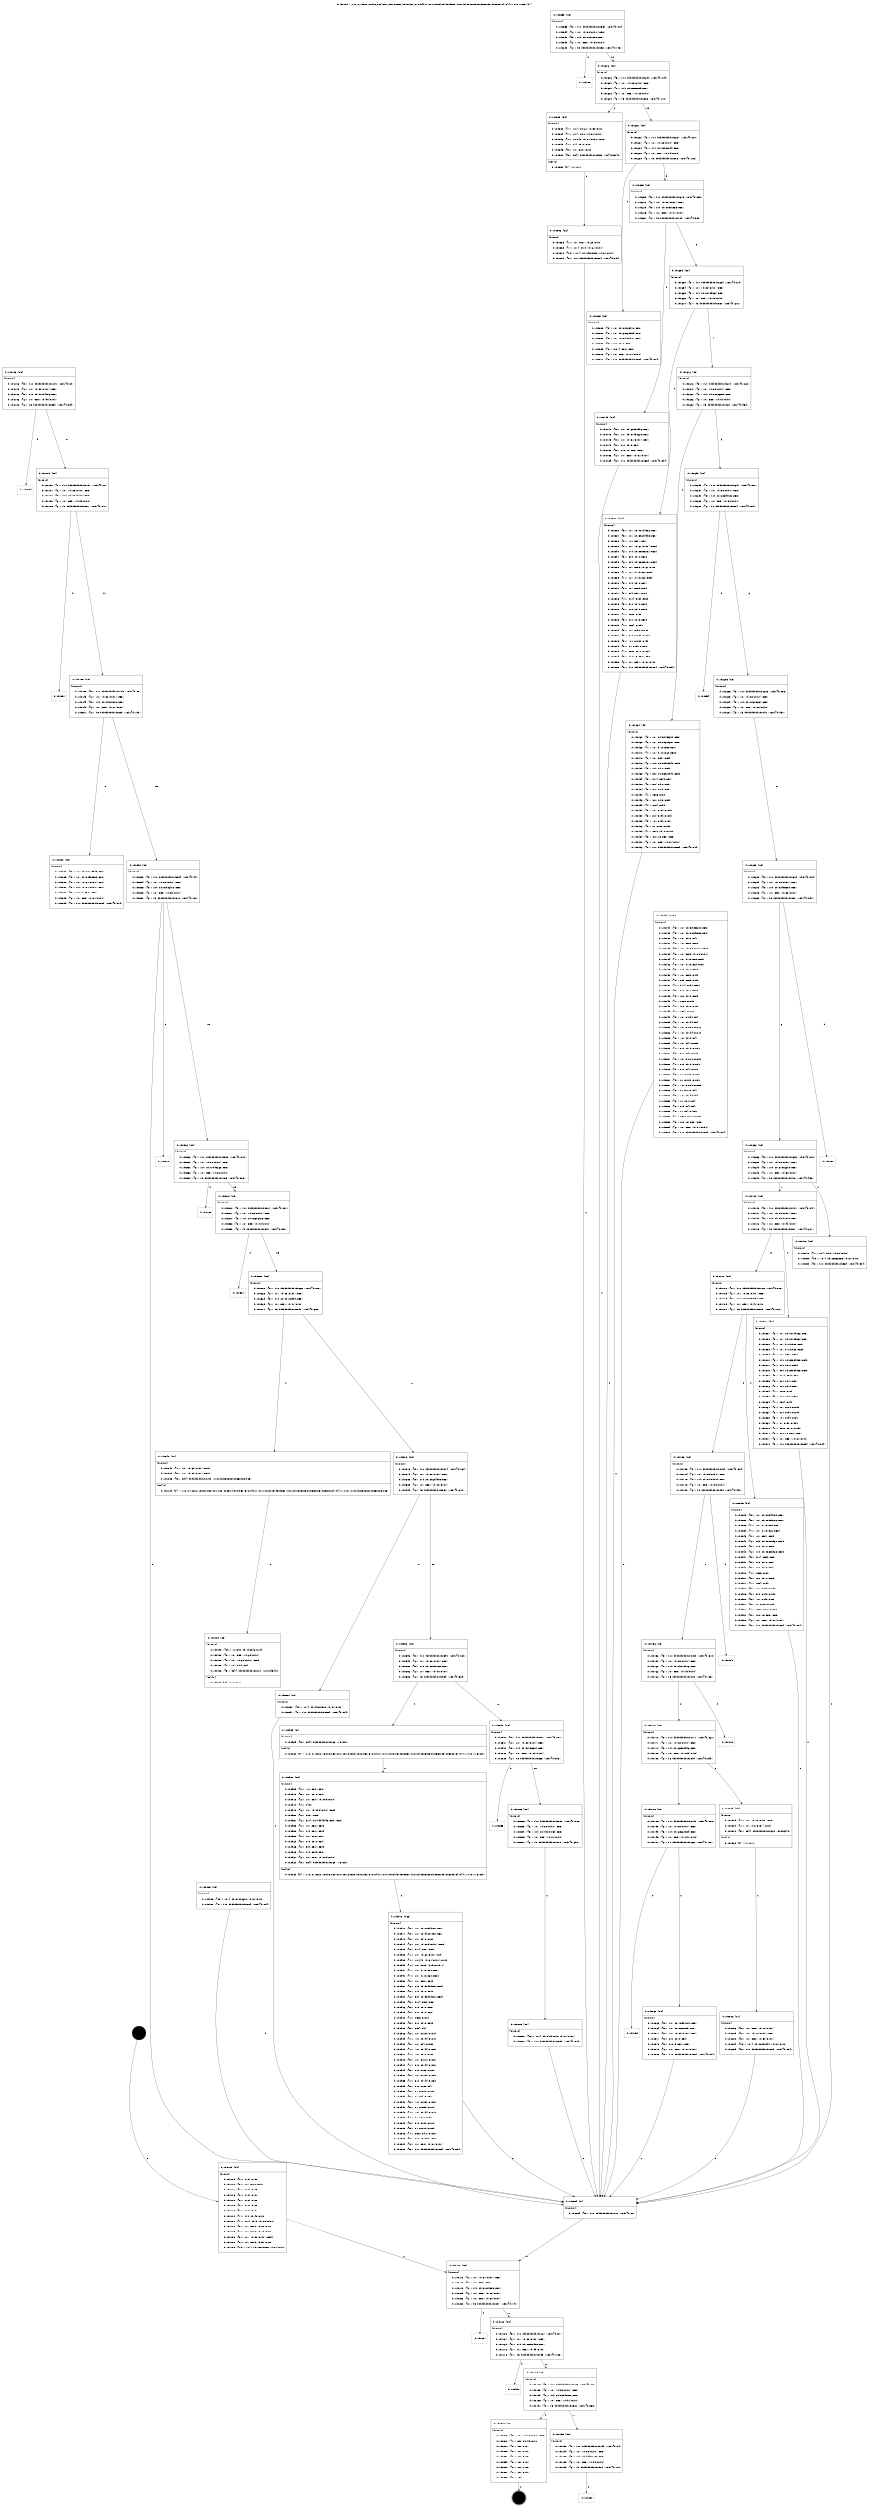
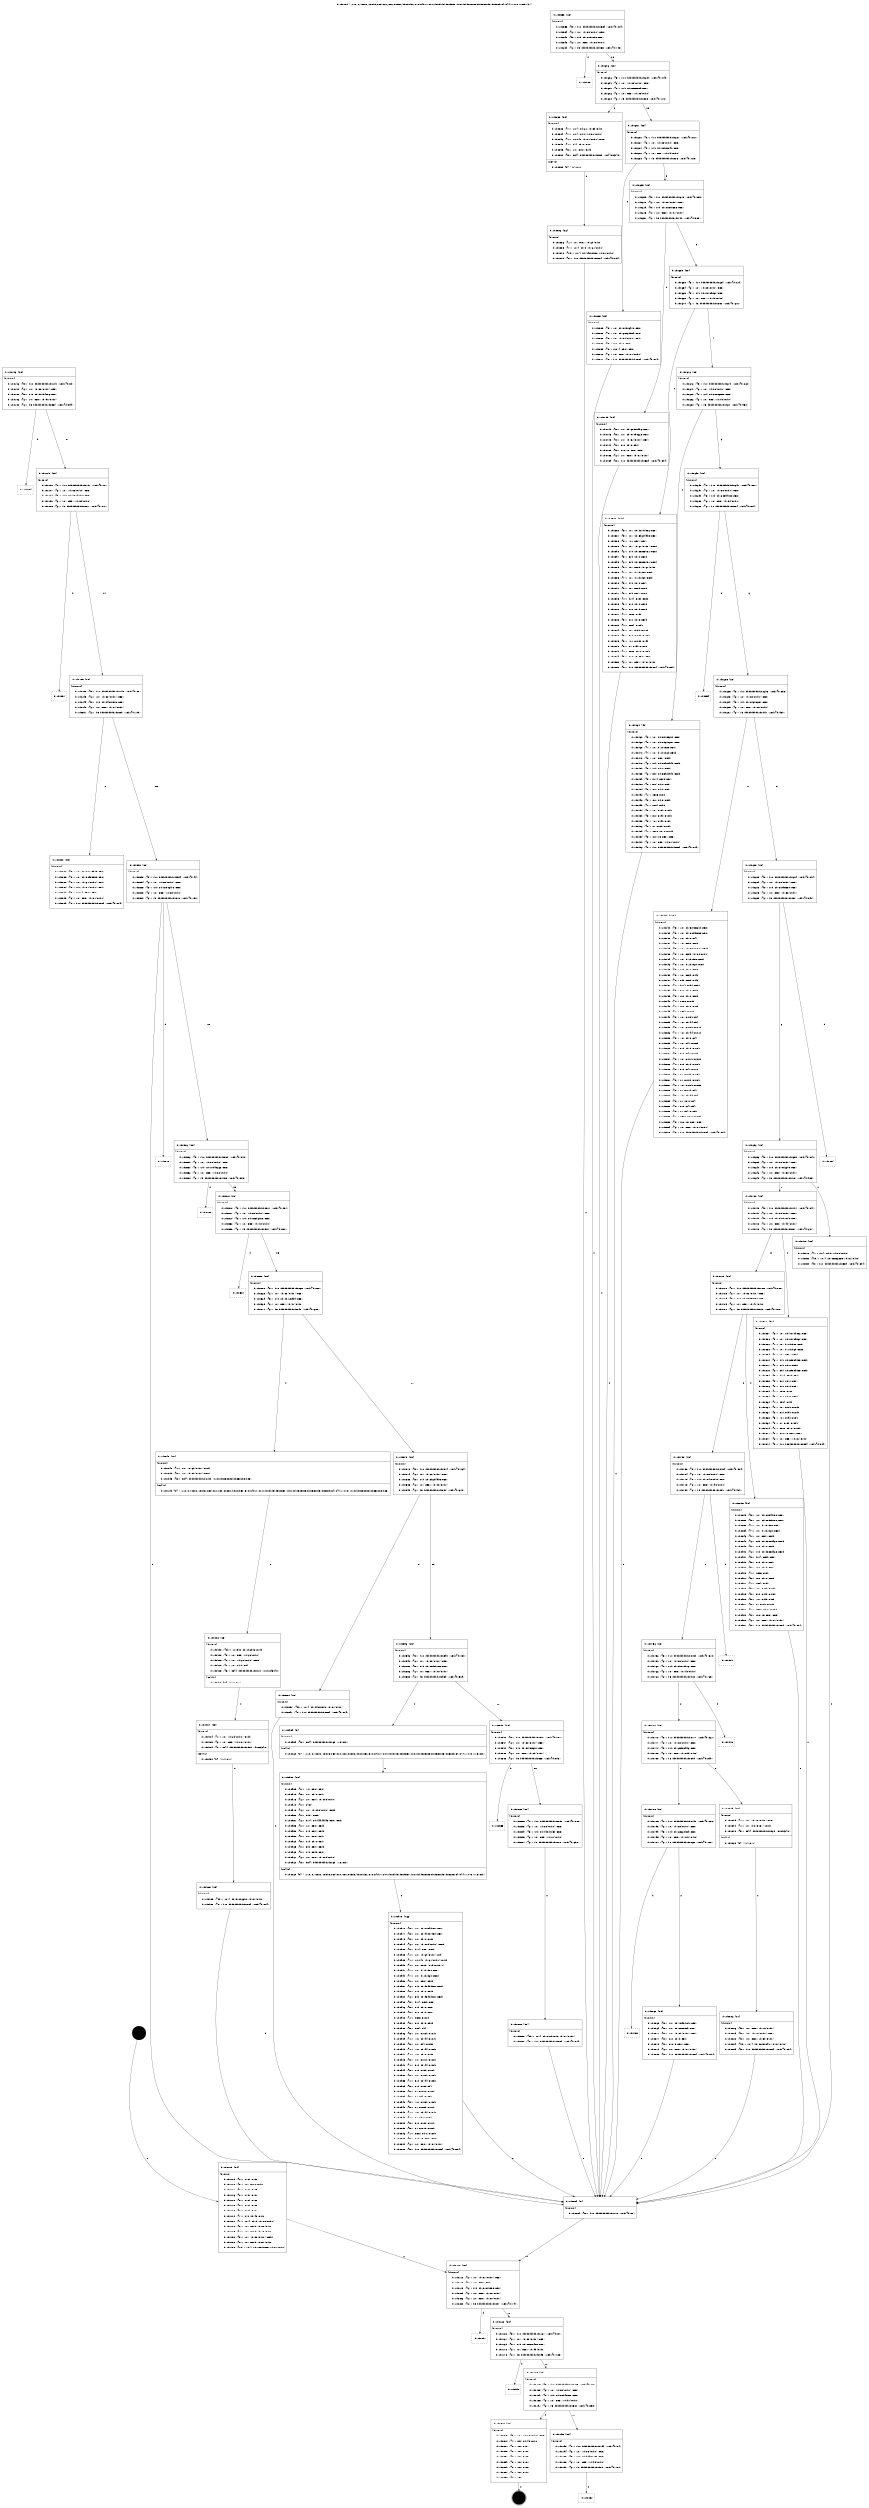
edge "0x4016ae [28]" -> "0x401dbb [143]": added, label "1"
edge "0x40182e [30]" -> "0x401eef [5]": added, label "1"
node "0x401b1f [15]": added
